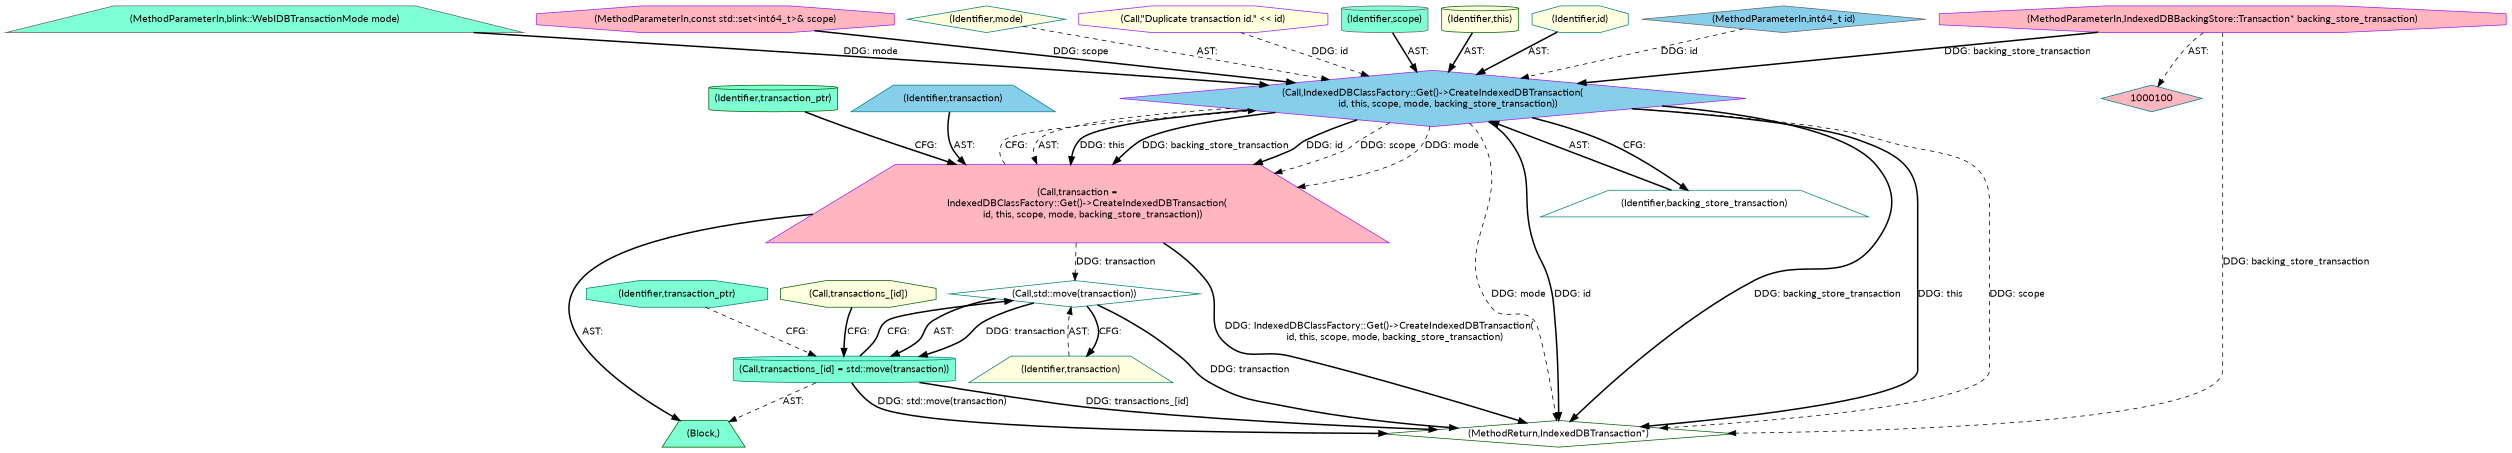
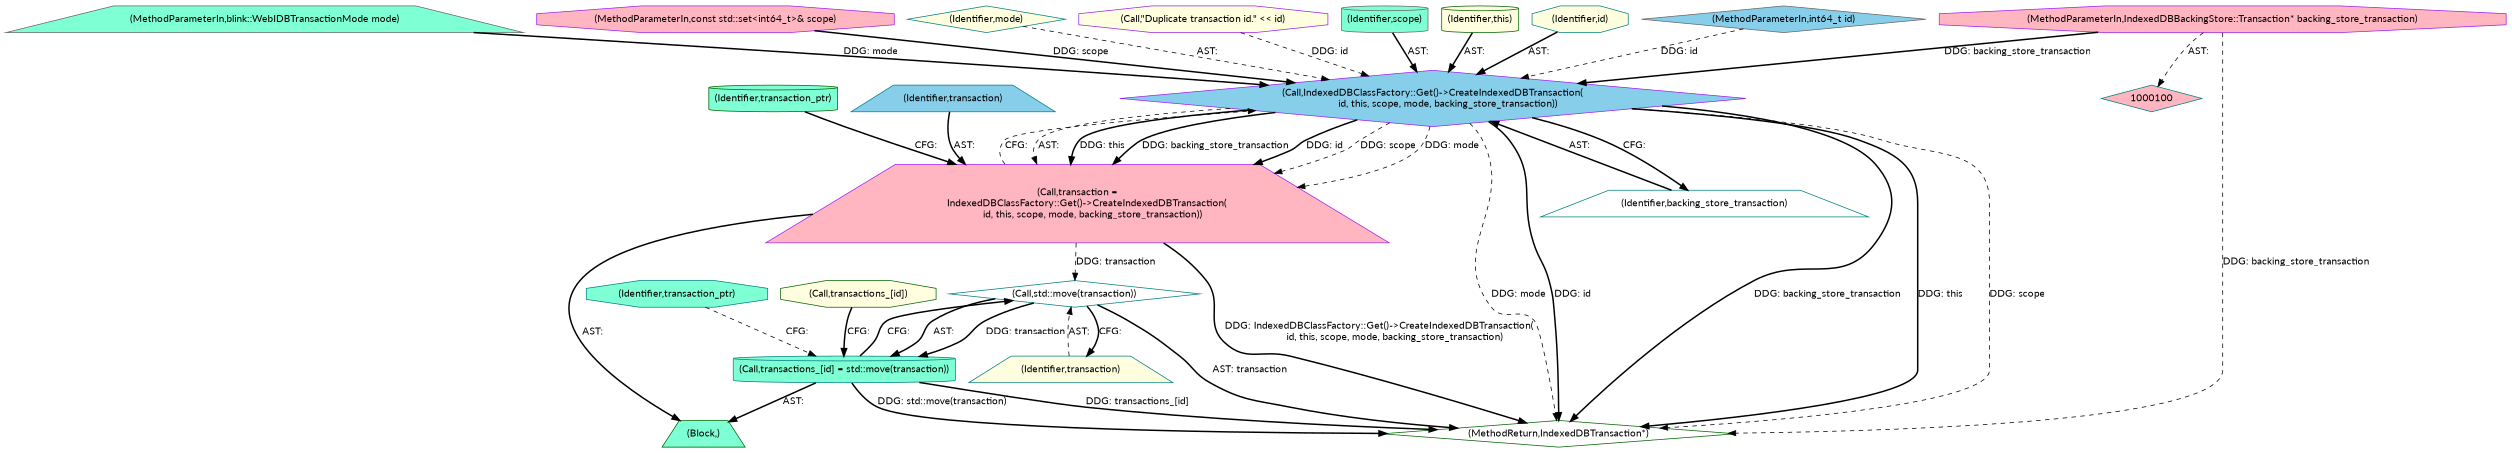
edge "(Call,std::move(transaction))" -> "(MethodReturn,IndexedDBTransaction*)": label "DDG: transaction" -> "AST: transaction"
edge "(Call,transactions_[id] = std::move(transaction))" -> "(Block,)": style dashed -> bold
